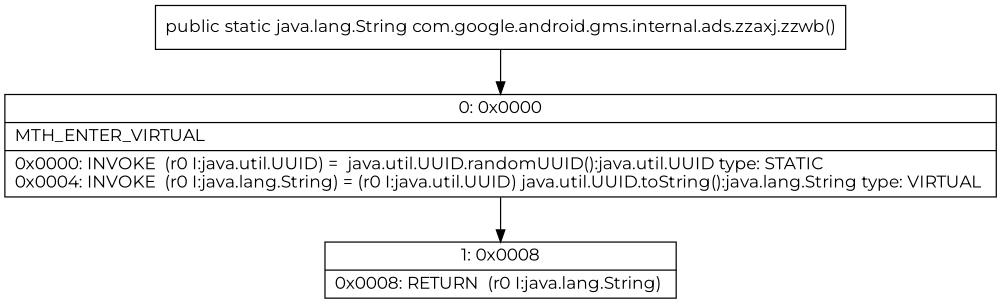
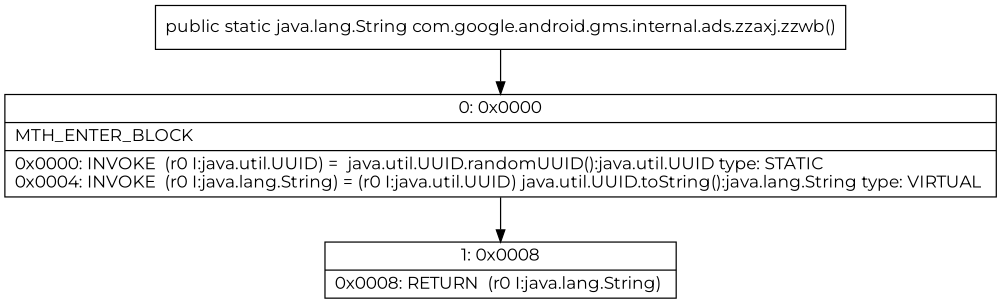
node "0: 0x0000": text "MTH_ENTER_VIRTUAL" -> "MTH_ENTER_BLOCK"
